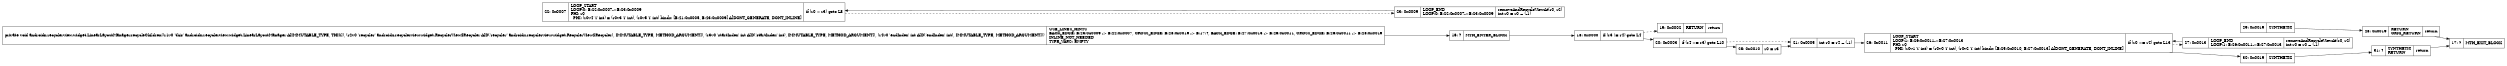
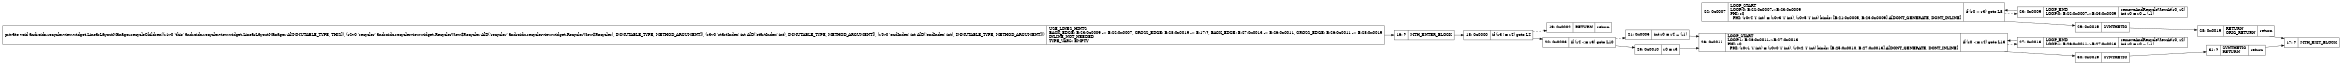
edge "22: 0x0007" -> "29: 0x0019": added
edge "25: 0x0010" -> "21: 0x0005": now "25: 0x0010" -> "26: 0x0011"
